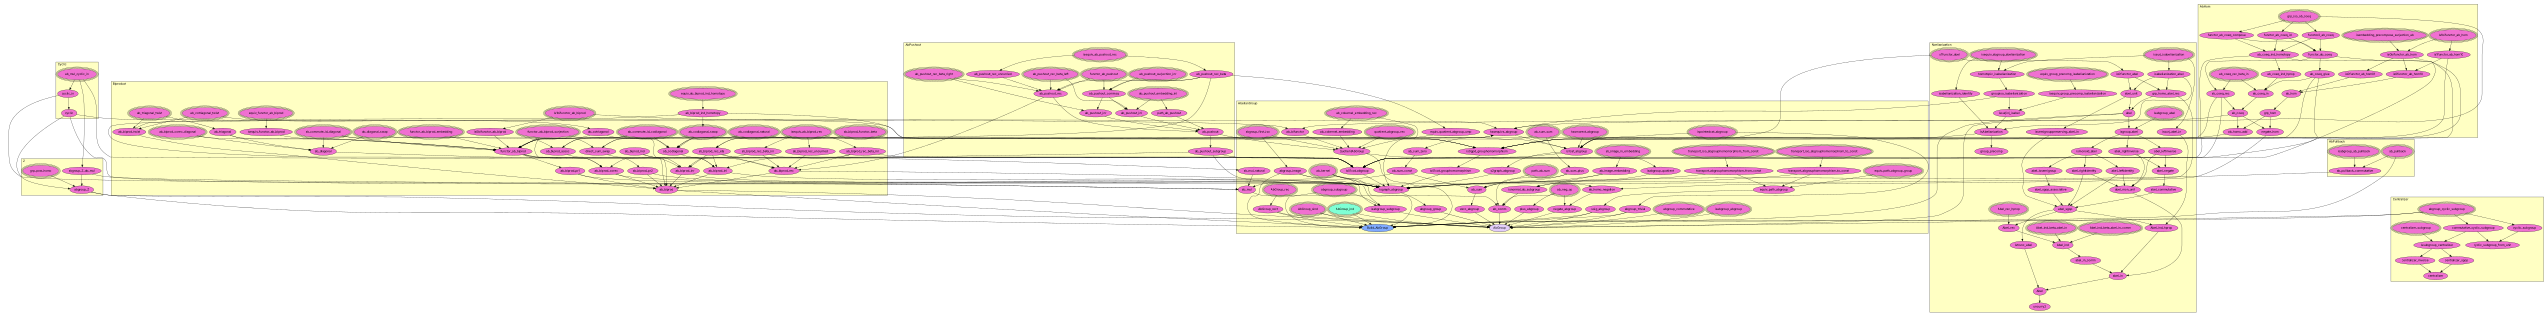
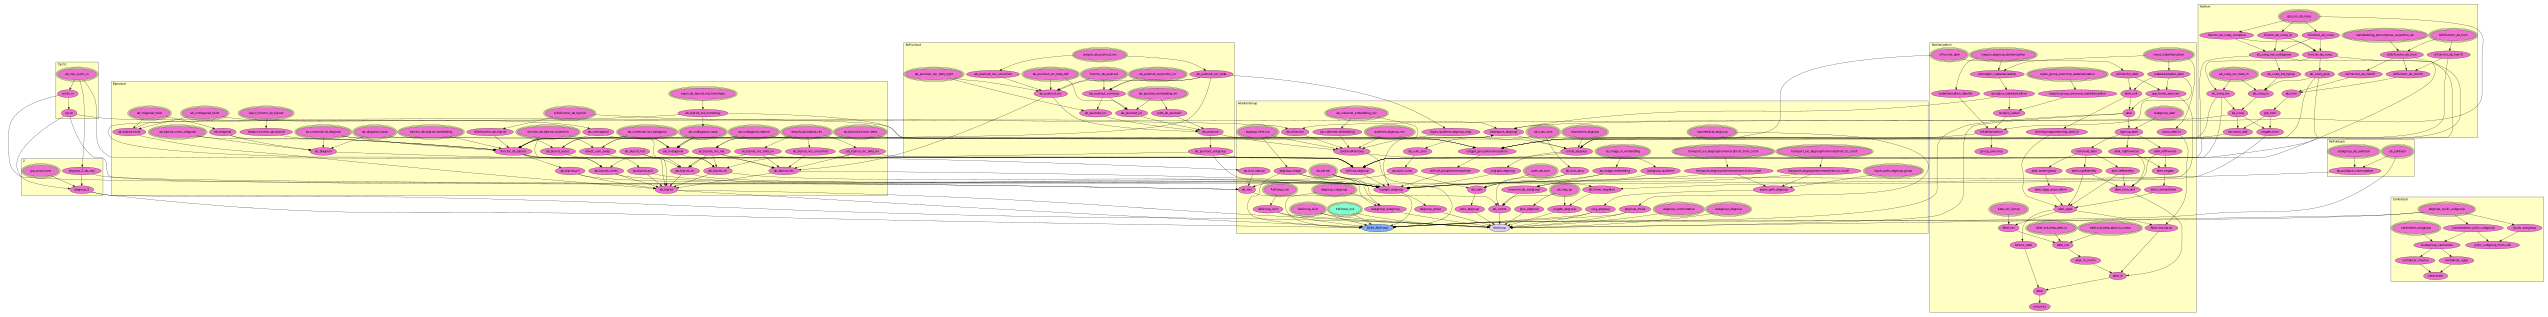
node "ab_coeq_ind_homotopy": label "ab_coeq_ind_homotopy" -> "ab_coeq_ind_codiagonal"
edge "ispointedcat_abgroup" -> "is1cat_abgroup": removed
